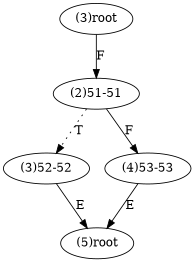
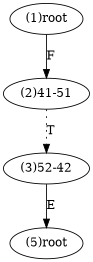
node "(3)root": label "(3)root" -> "(1)root"
node "(2)51-51": label "(2)51-51" -> "(2)41-51"
node "(3)52-52": label "(3)52-52" -> "(3)52-42"
node "(4)53-53": removed
